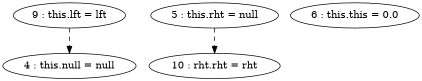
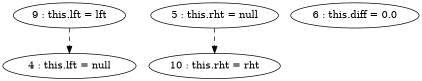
node "6 : this.this = 0.0": label "6 : this.this = 0.0" -> "6 : this.diff = 0.0"
node "4 : this.null = null": label "4 : this.null = null" -> "4 : this.lft = null"
node "10 : rht.rht = rht": label "10 : rht.rht = rht" -> "10 : this.rht = rht"
